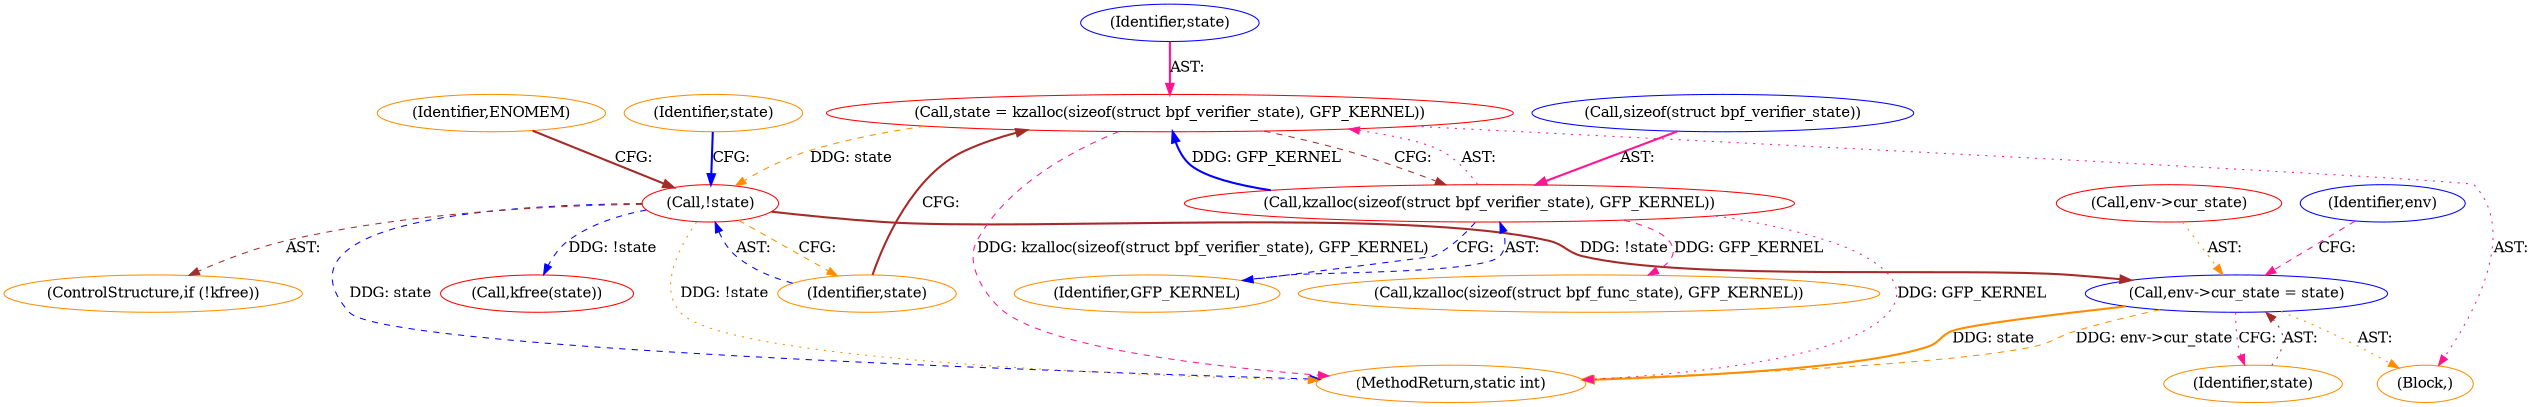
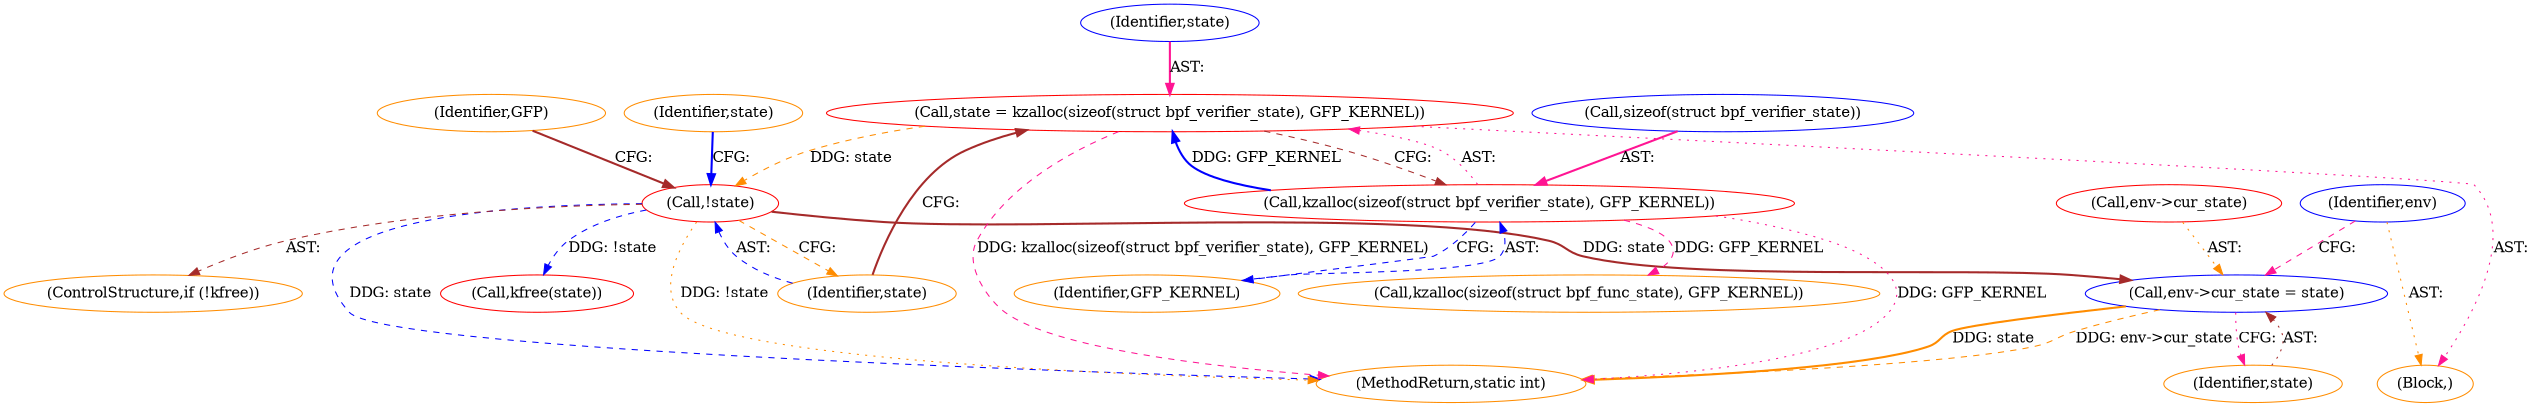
node "(Identifier,ENOMEM)": label "(Identifier,ENOMEM)" -> "(Identifier,GFP)"
edge "(Call,!state)" -> "(Call,env->cur_state = state)": label "DDG: !state" -> "DDG: state"
edge "(Call,env->cur_state = state)" -> "(Block,)": now "(Identifier,env)" -> "(Block,)"
